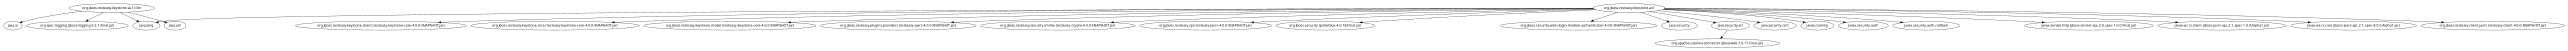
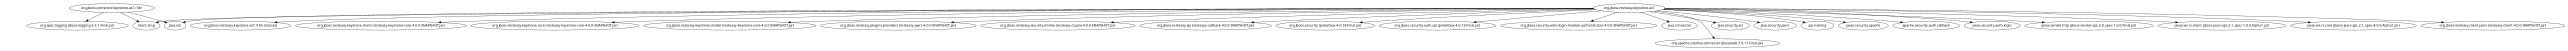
node "org.jboss.resteasy.keystone.as7.i18n": label "org.jboss.resteasy.keystone.as7.i18n" -> "org.jboss.connector.keystone.as7.i18n"
edge "org.jboss.resteasy.keystone.as7" -> "java.util": added
node "java.io": removed
node "java.lang": label "java.lang" -> "client.lang"
node "org.jboss.resteasy.keystone.as7.i18n (classes)": added
node "org.jboss.resteasy.spi (resteasy-jaxrs-4.0.0-SNAPSHOT.jar)": label "org.jboss.resteasy.spi (resteasy-jaxrs-4.0.0-SNAPSHOT.jar)" -> "org.jboss.resteasy.spi (resteasy-callback-4.0.0-SNAPSHOT.jar)"
node "org.jboss.security.auth.spi (picketbox-4.0.13.Final.jar)": added
node "java.security": label "java.security" -> "java.connector"
node "java.security.cert": label "java.security.cert" -> "java.security.jaxrs"
node "javax.naming": label "javax.naming" -> "api.naming"
node "javax.security.auth": label "javax.security.auth" -> "javax.security.apache"
node "javax.security.auth.callback": label "javax.security.auth.callback" -> "apache.security.auth.callback"
node "javax.security.auth.login": added
edge "java.security.acl" -> "org.apache.catalina.connector (jbossweb-7.0.17.Final.jar)": now "org.jboss.resteasy.keystone.as7" -> "org.apache.catalina.connector (jbossweb-7.0.17.Final.jar)"
